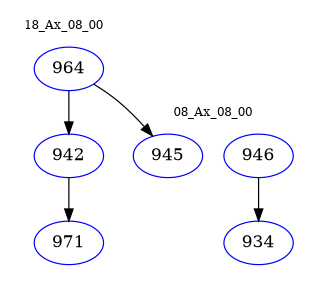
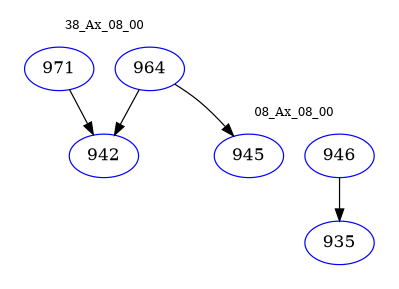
cluster "18_Ax_08_00": label "18_Ax_08_00" -> "38_Ax_08_00"
edge "942" -> "971": reversed
node "934": label "934" -> "935"
